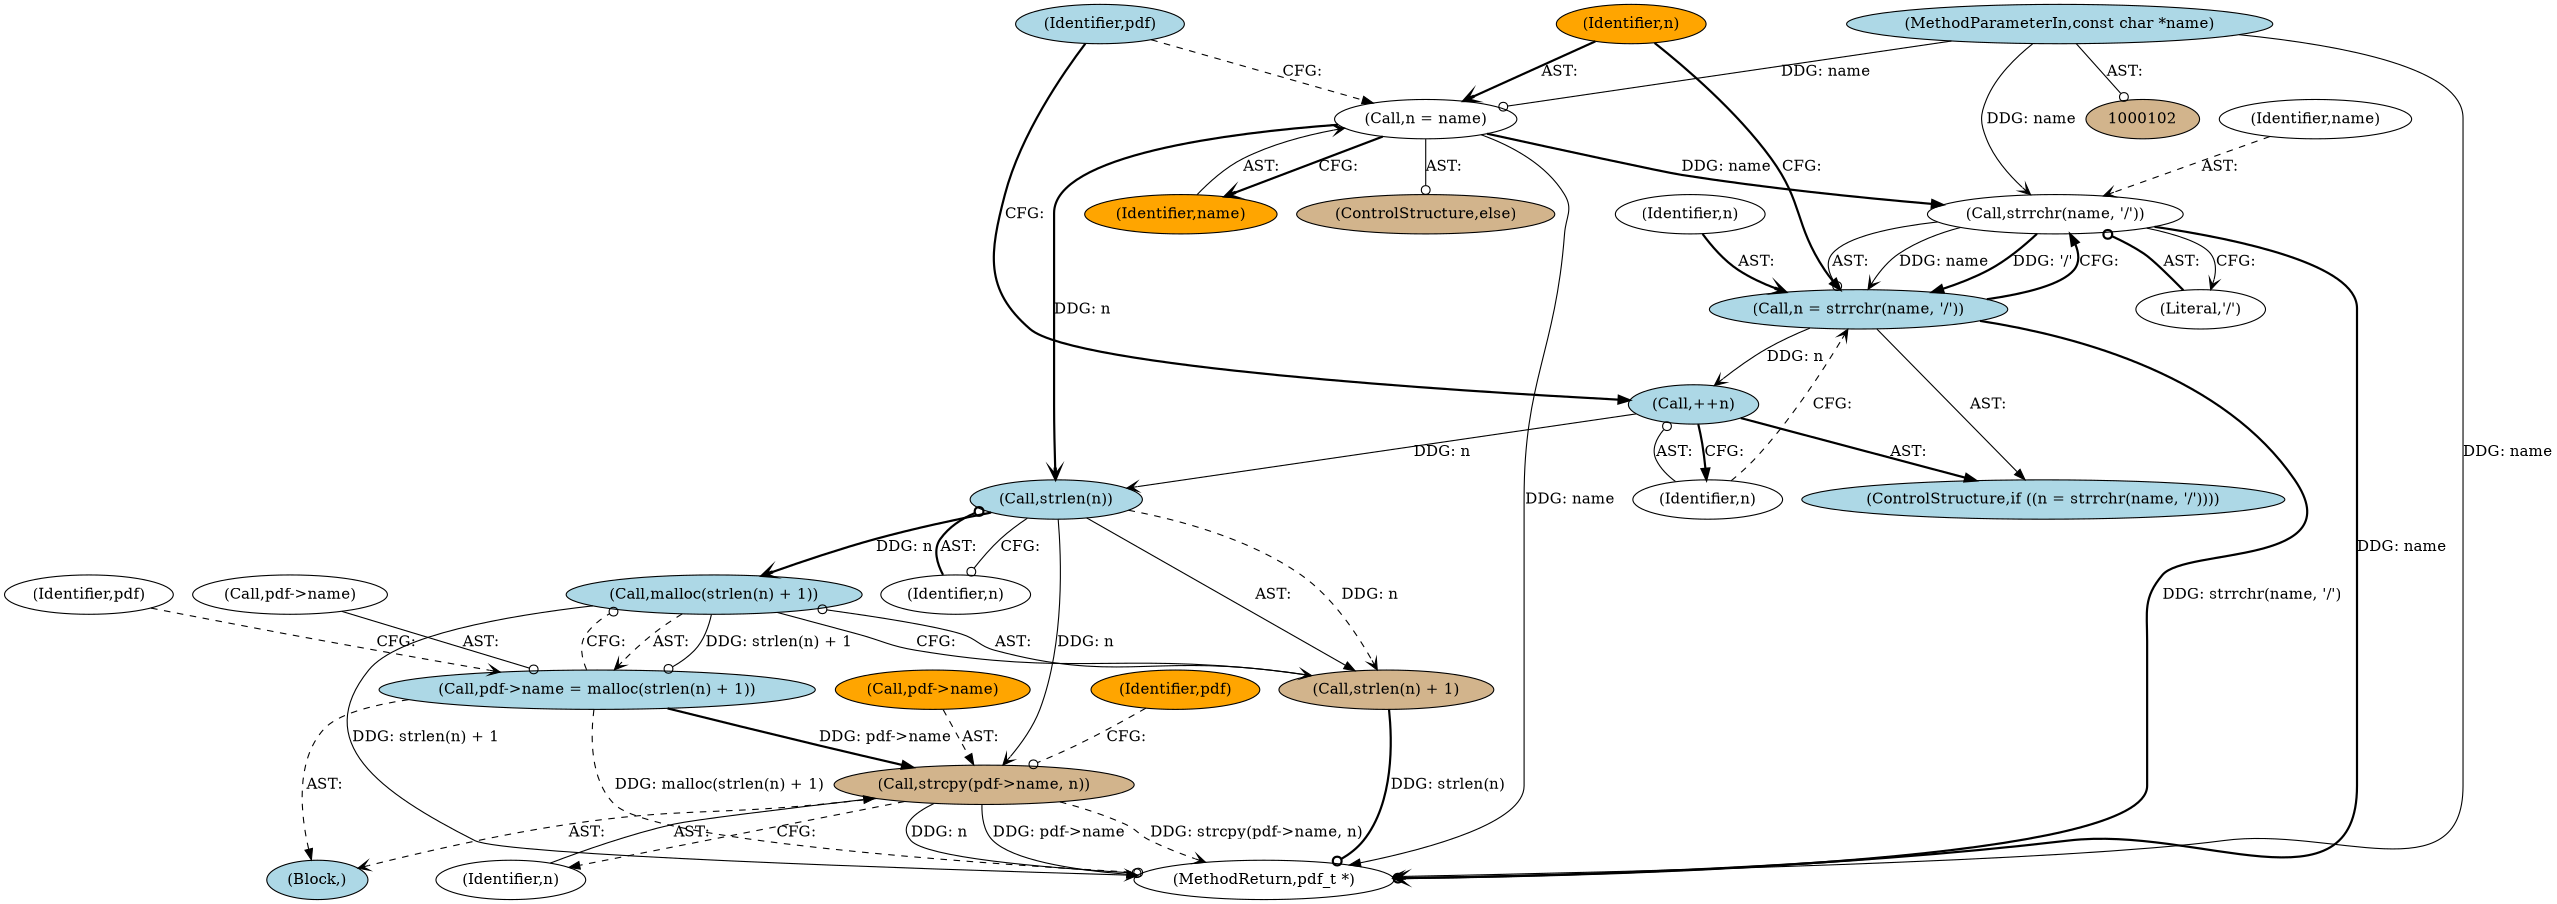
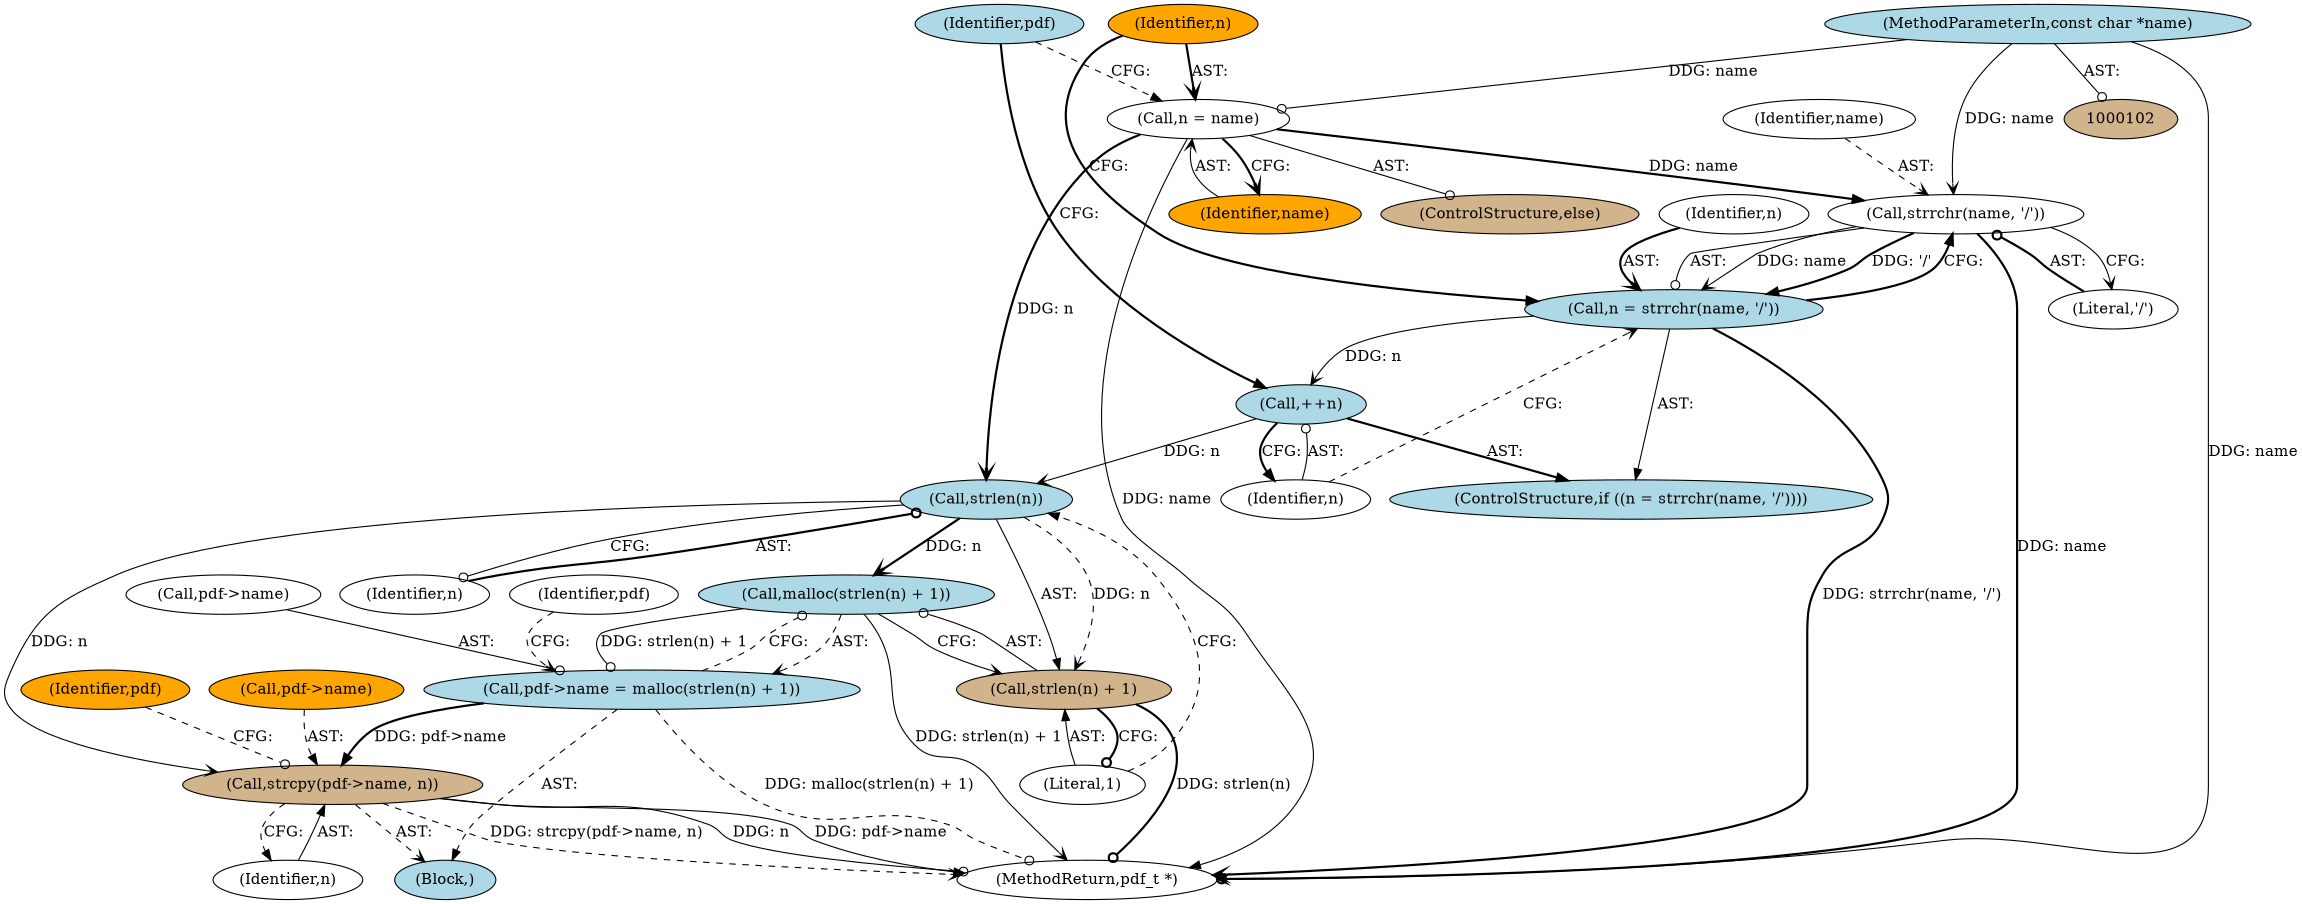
node "(Literal,1)": added
